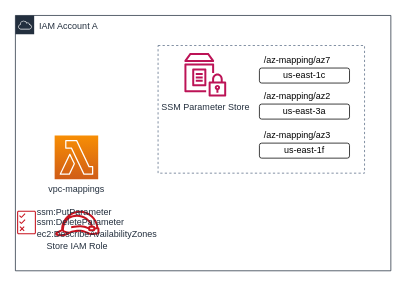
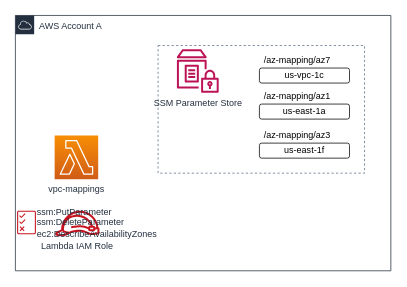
node "IAM Account A": label "IAM Account A" -> "AWS Account A"
node "SSM Parameter Store": moved (205, 75) -> (198, 71)
node "us-east-1c": label "us-east-1c" -> "us-vpc-1c"
node "/az-mapping/az2": label "/az-mapping/az2" -> "/az-mapping/az1"
node "us-east-3a": label "us-east-3a" -> "us-east-1a"
node "Store IAM Role": label "Store IAM Role" -> "Lambda IAM Role"
